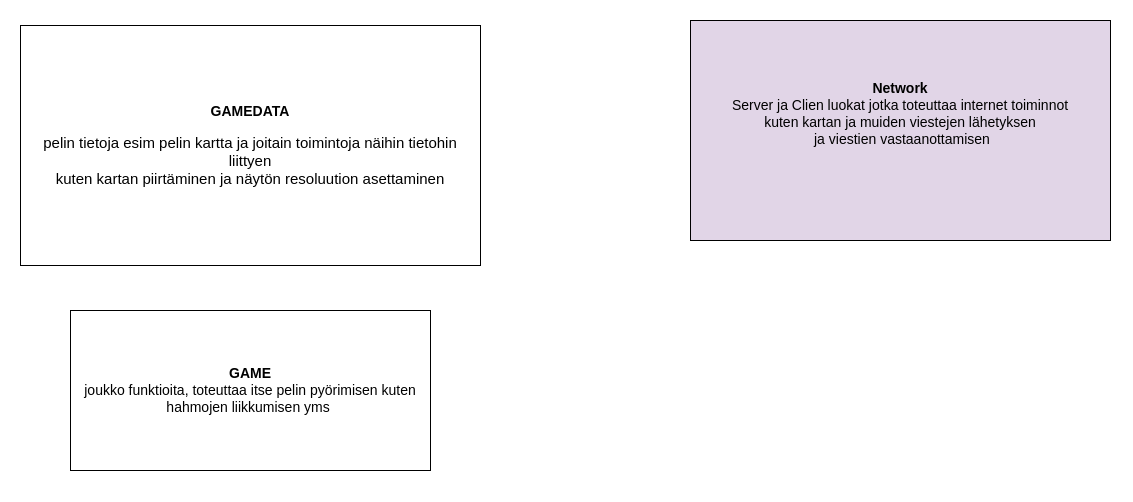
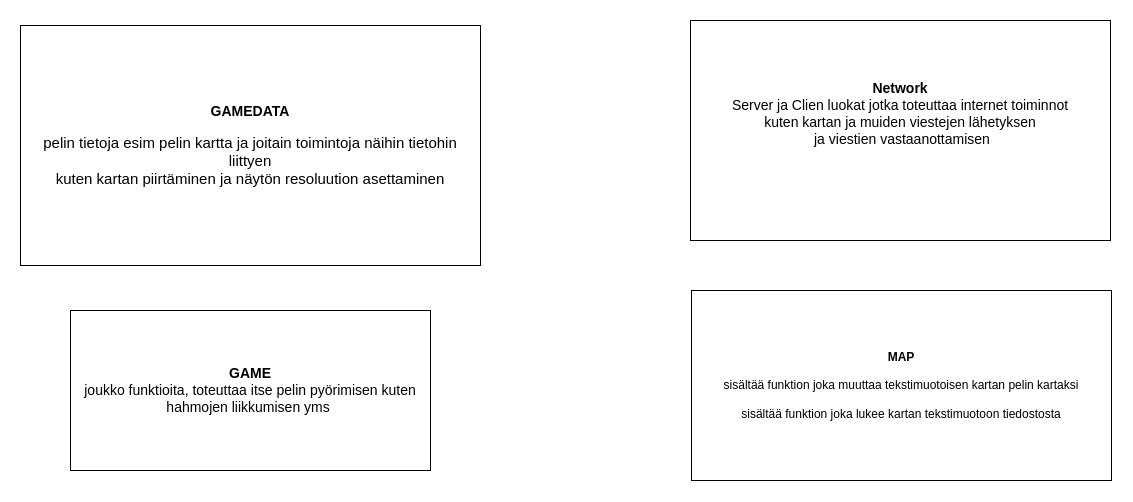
node "Network Server ja Clien luokat jotka toteuttaa internet toiminnot kuten kartan ja muiden viestejen lähetyksen ja viestien vastaanottamisen": fillcolor #e1d5e7 -> #ffffff
node "MAP sisältää funktion joka muuttaa tekstimuotoisen kartan pelin kartaksi sisältää funktion joka lukee kartan tekstimuotoon tiedostosta": added
